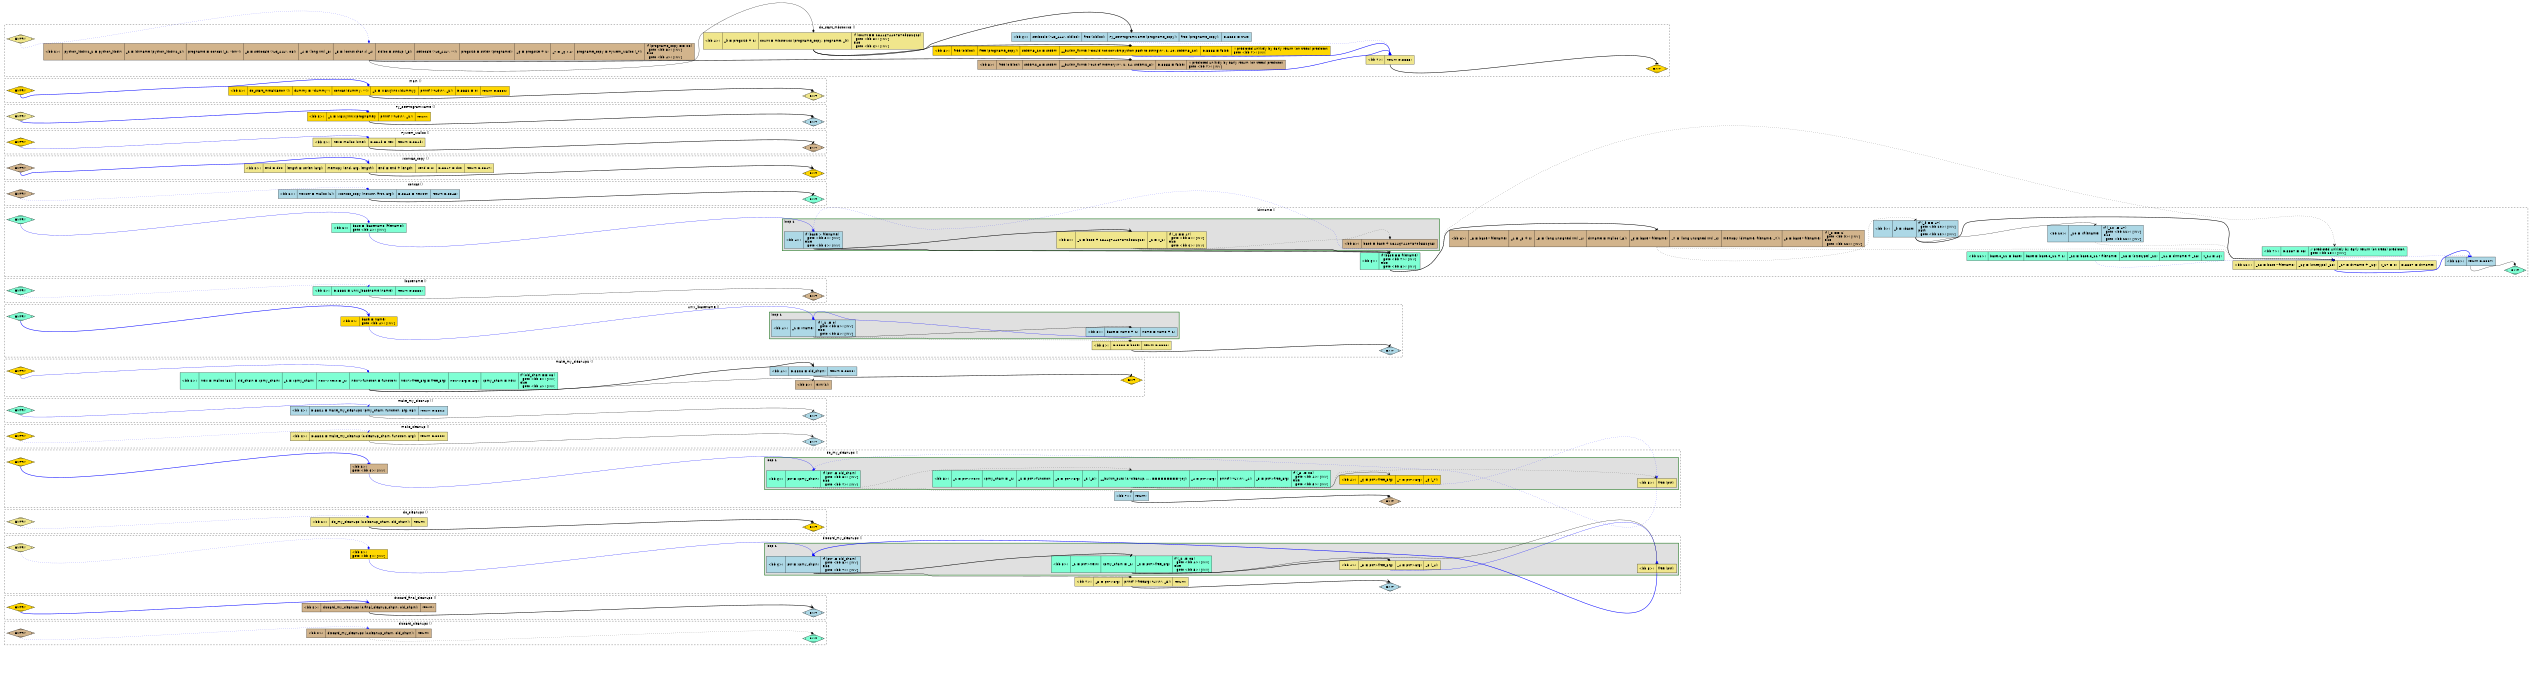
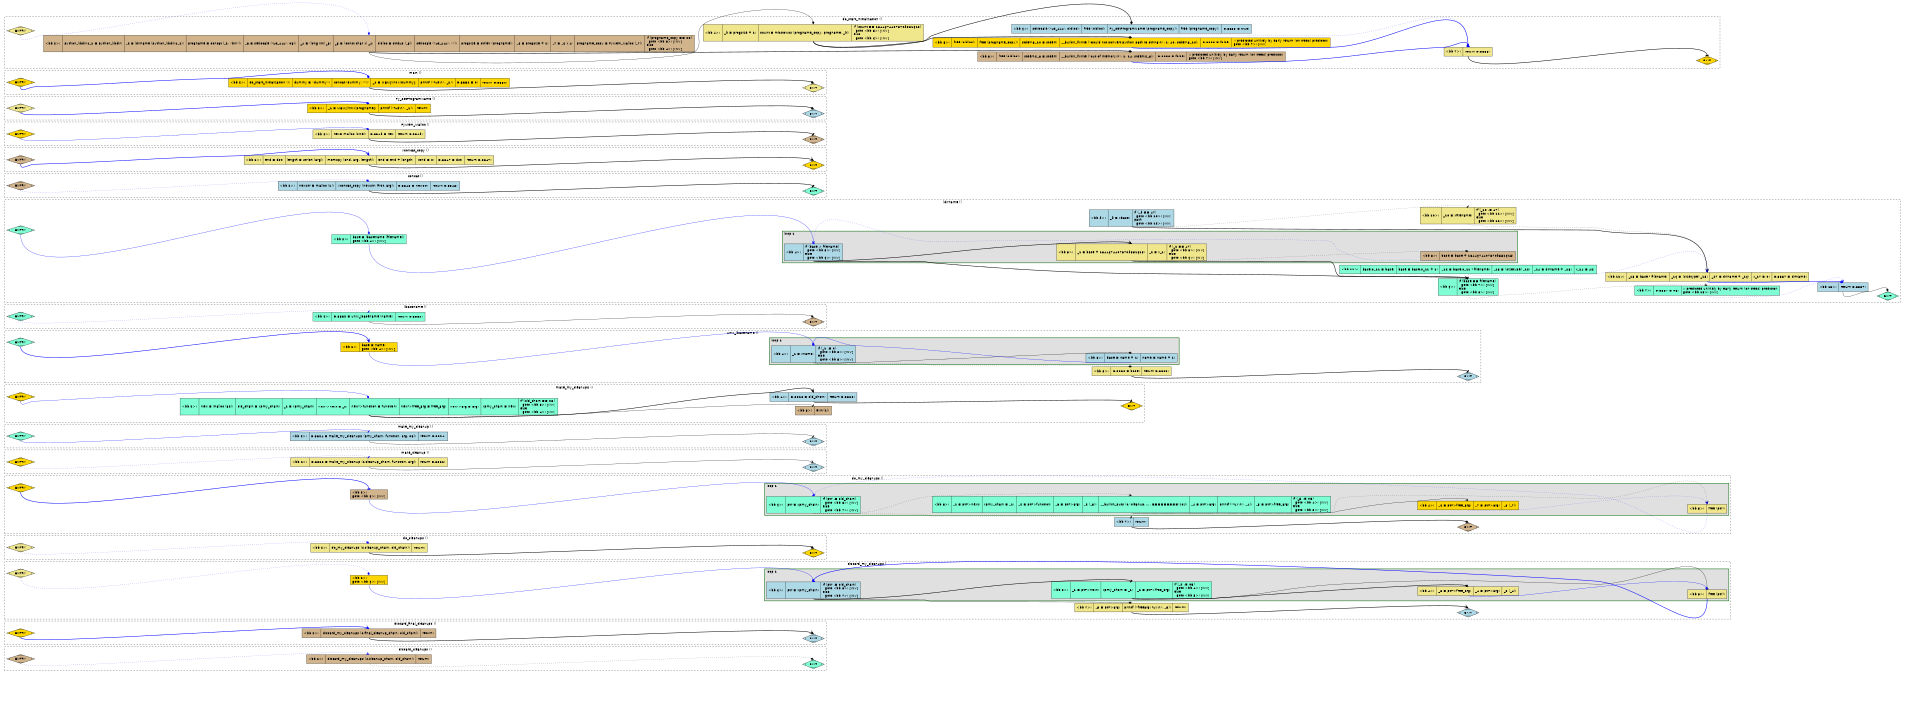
cluster "do_start_mbstowcs ()": label "do_start_mbstowcs ()" -> "do_start_initialization ()"
edge "<bb 9>:" -> "<bb 10>:": style solid -> dotted
node "<bb 10>:": fillcolor lightblue -> khaki
node "<bb 8>:": removed
edge "<bb 12>:" -> "<bb 13>:": arrowhead tee -> diamond
